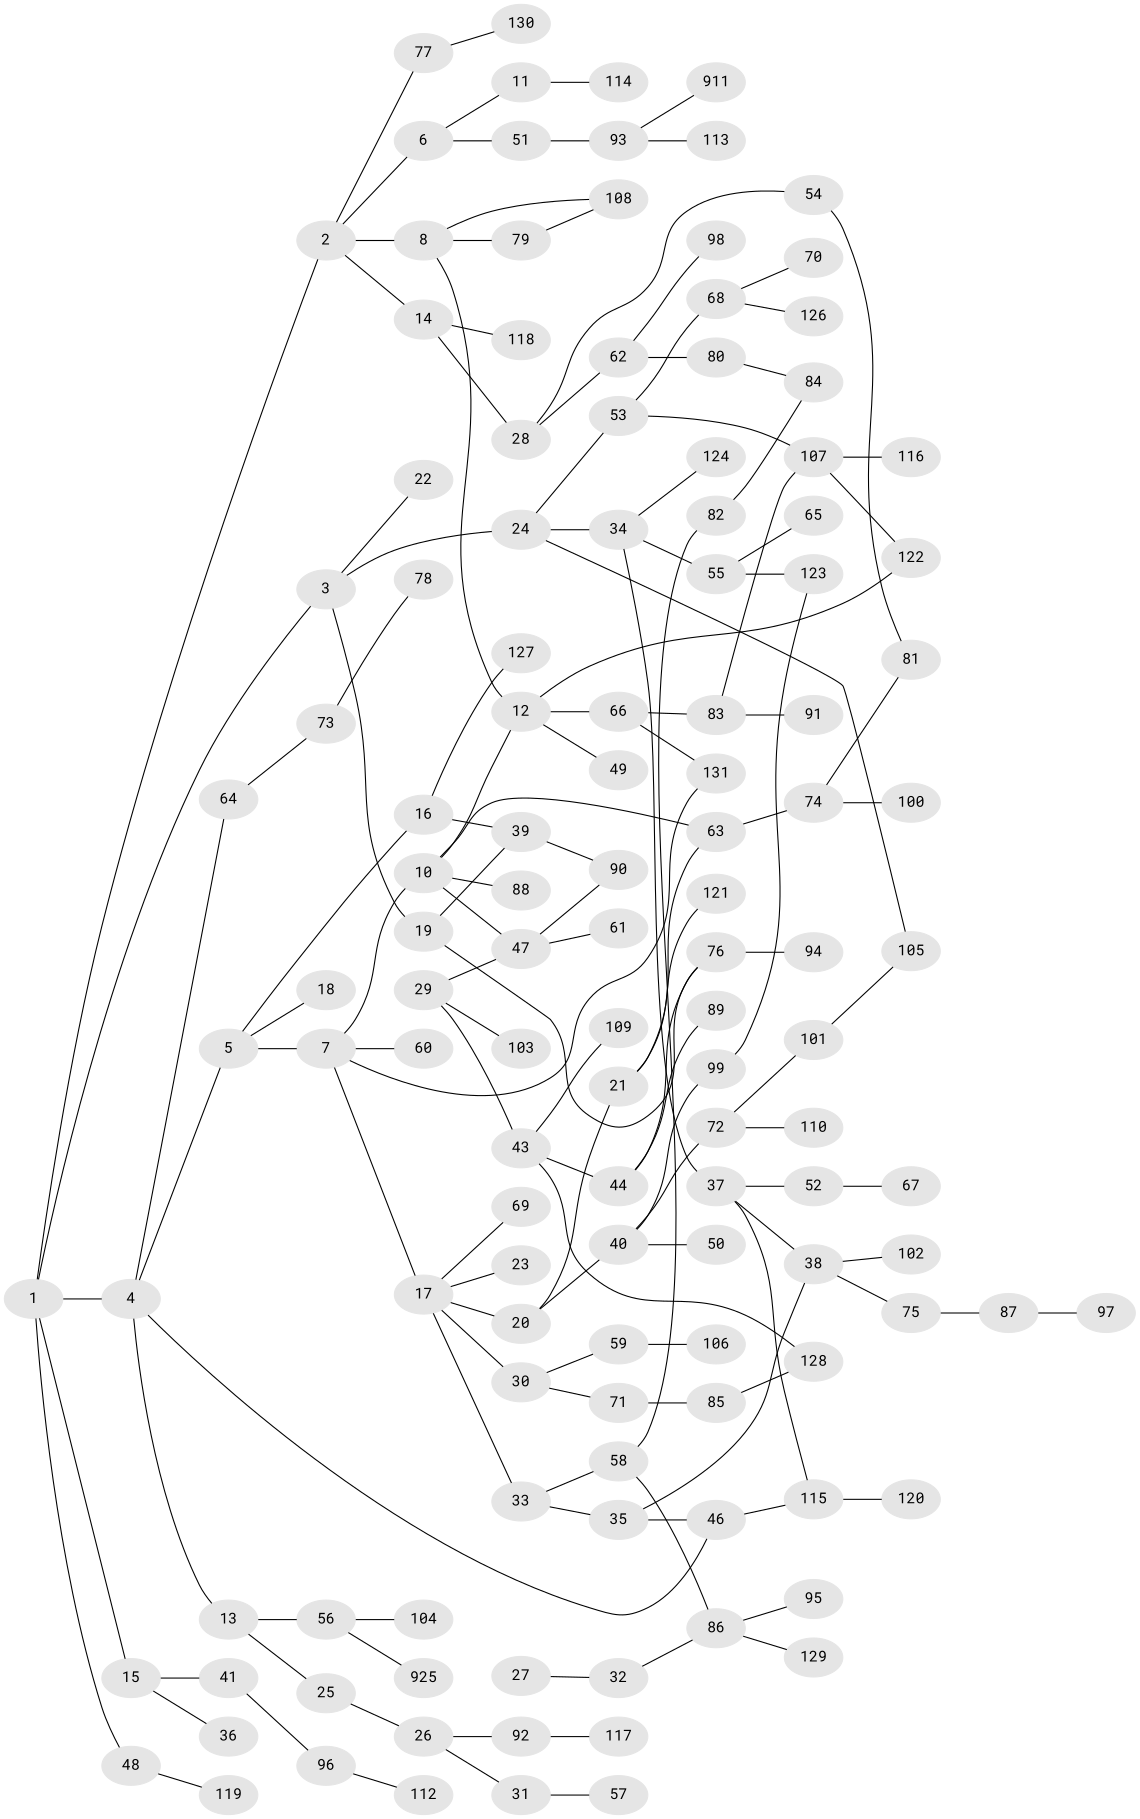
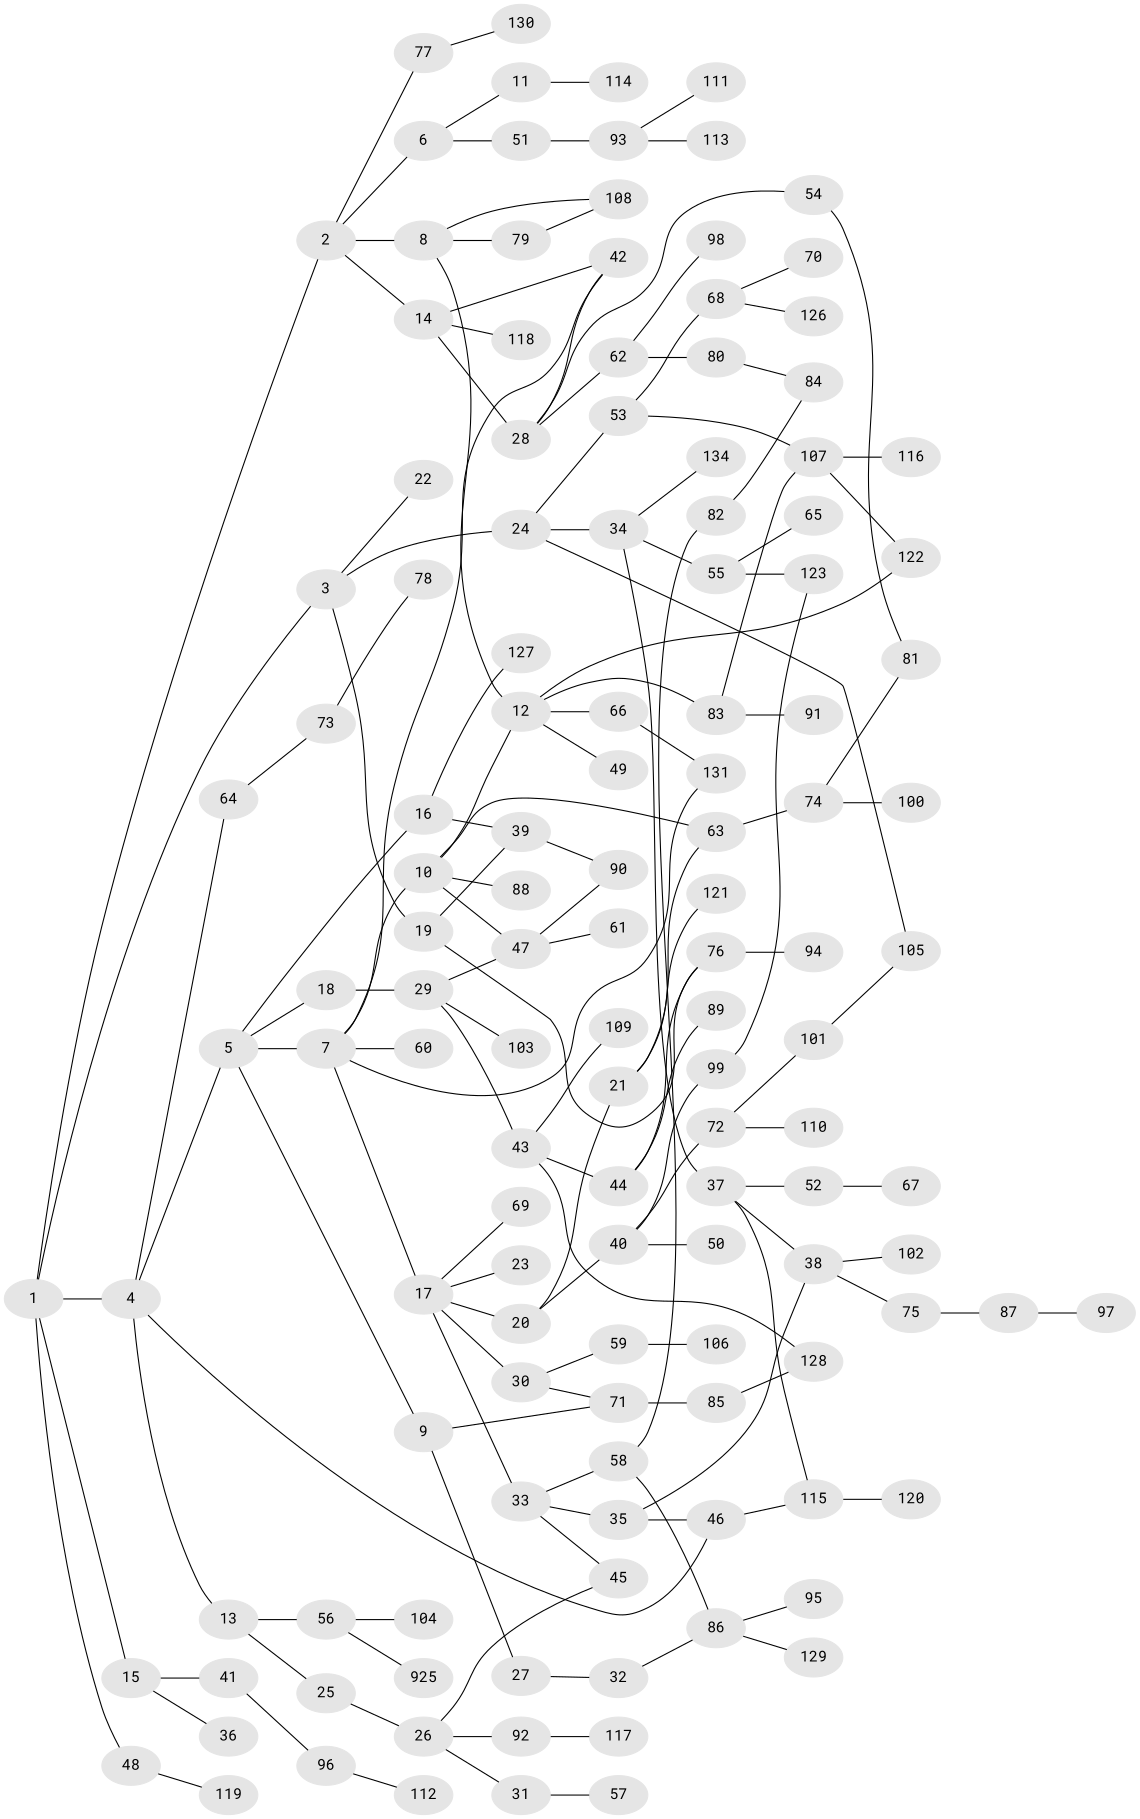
node "911": label "911" -> "111"
node "42": added
node "124": label "124" -> "134"
edge "66" -- "83": now "12" -- "83"
edge "18" -- "29": added
node "9": added
node "45": added
